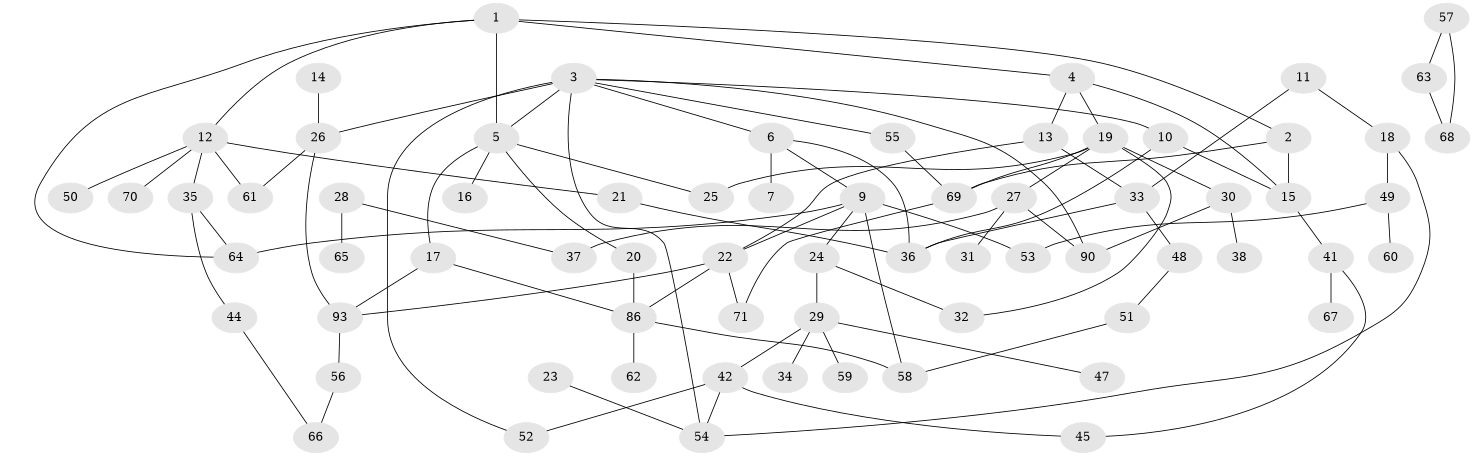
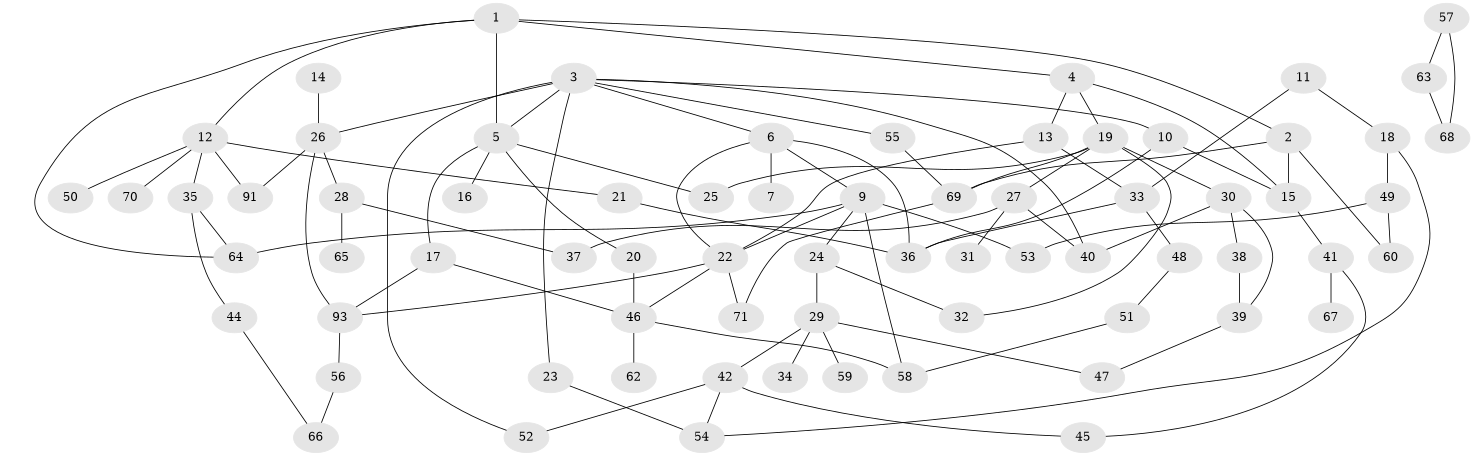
edge "26" -- "28": added
edge "6" -- "22": added
node "61": label "61" -> "91"
edge "2" -- "60": added
edge "3" -- "54": now "3" -- "23"
node "90": label "90" -> "40"
node "86": label "86" -> "46"
node "39": added
